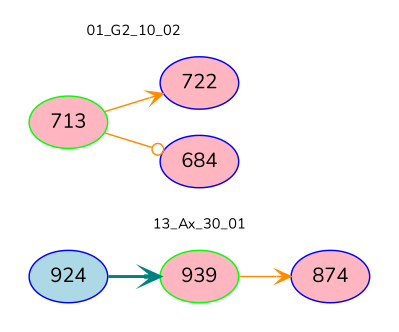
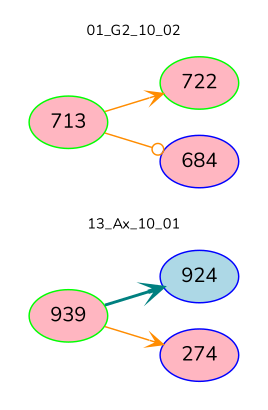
node "722": color blue -> green
cluster "13_Ax_30_01": label "13_Ax_30_01" -> "13_Ax_10_01"
edge "924" -> "939": reversed
node "874": label "874" -> "274"
